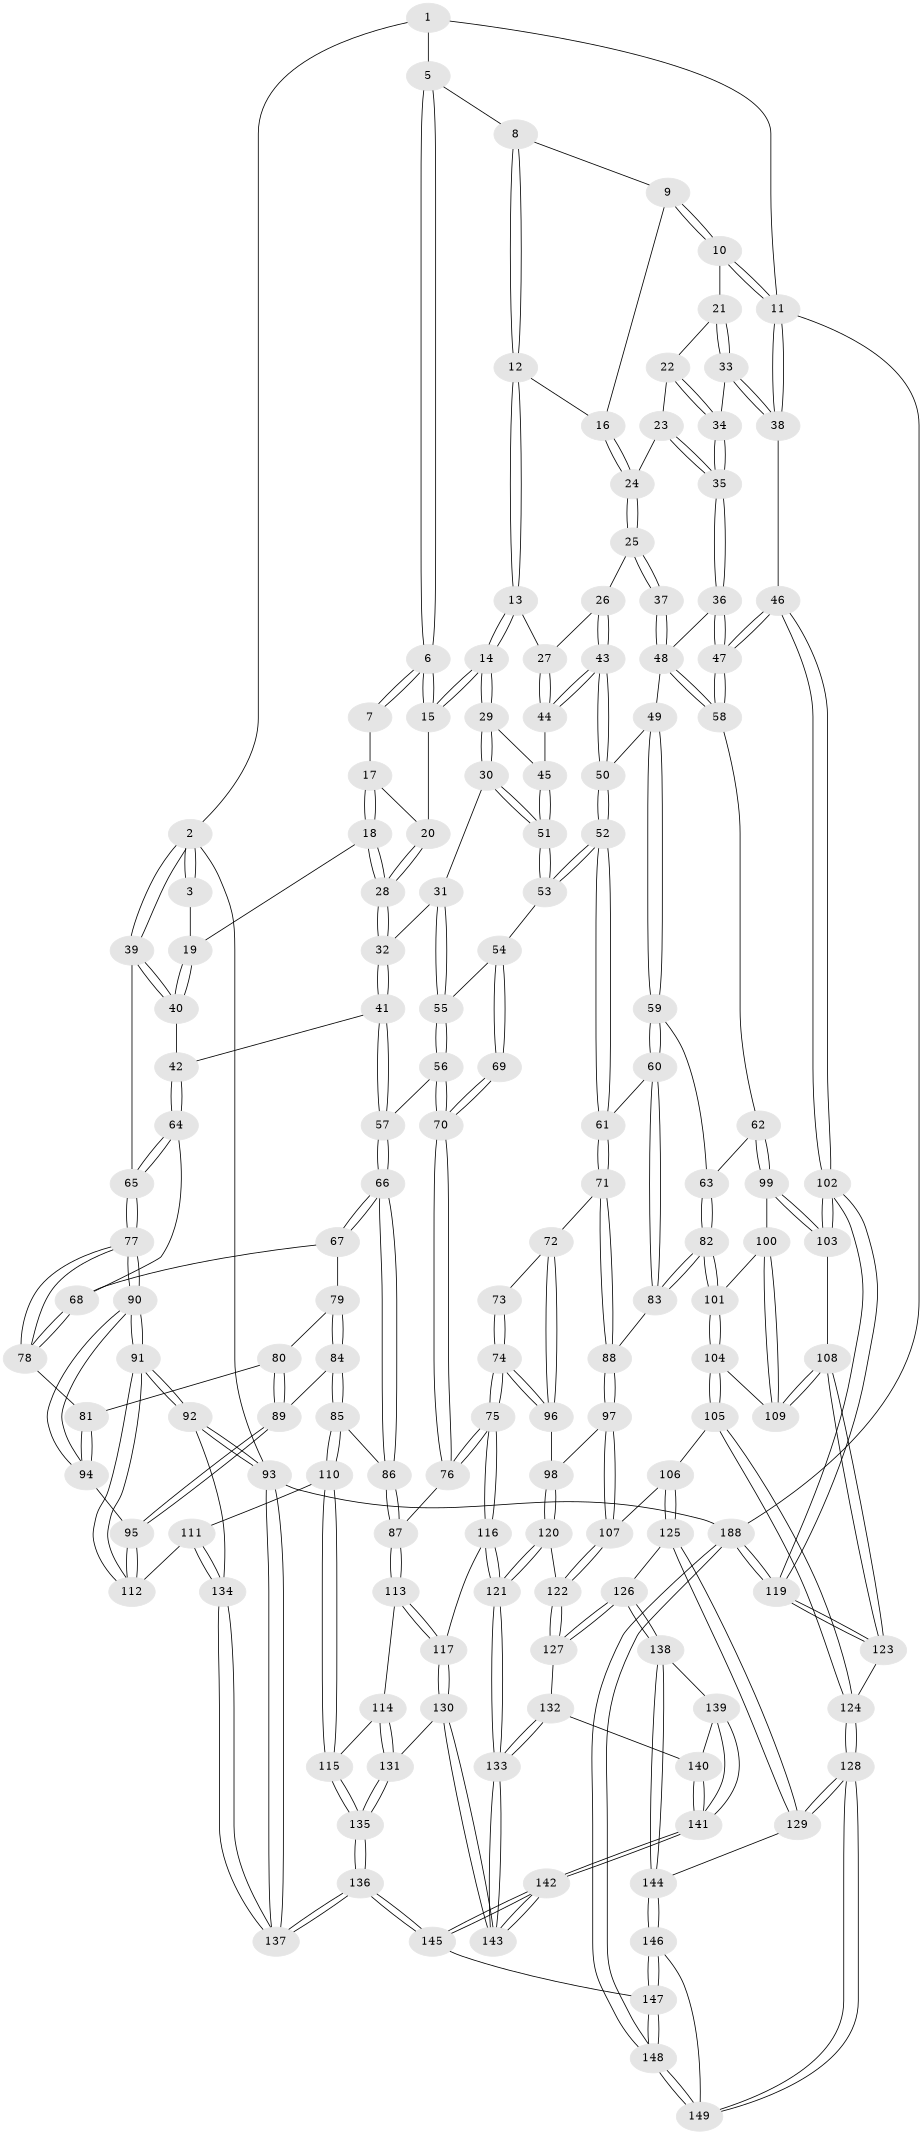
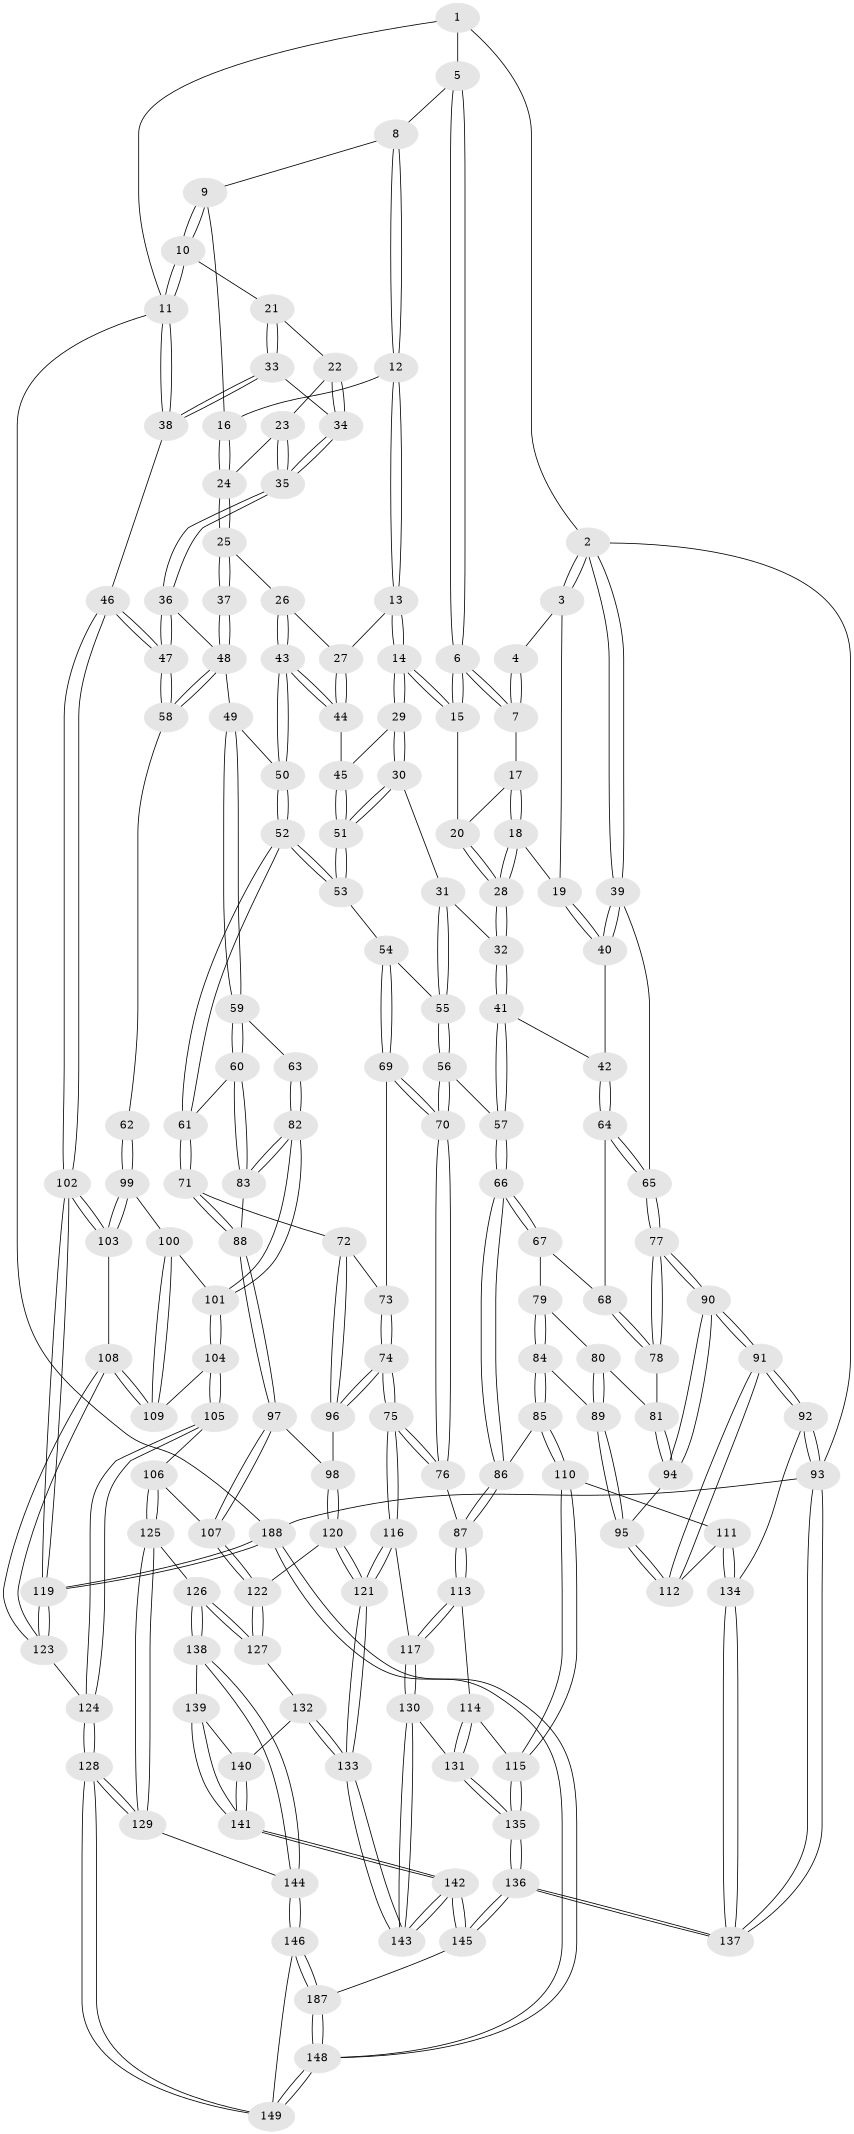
node "4": added
edge "62" -- "63": removed
edge "69" -- "73": added
node "147": label "147" -> "187"
